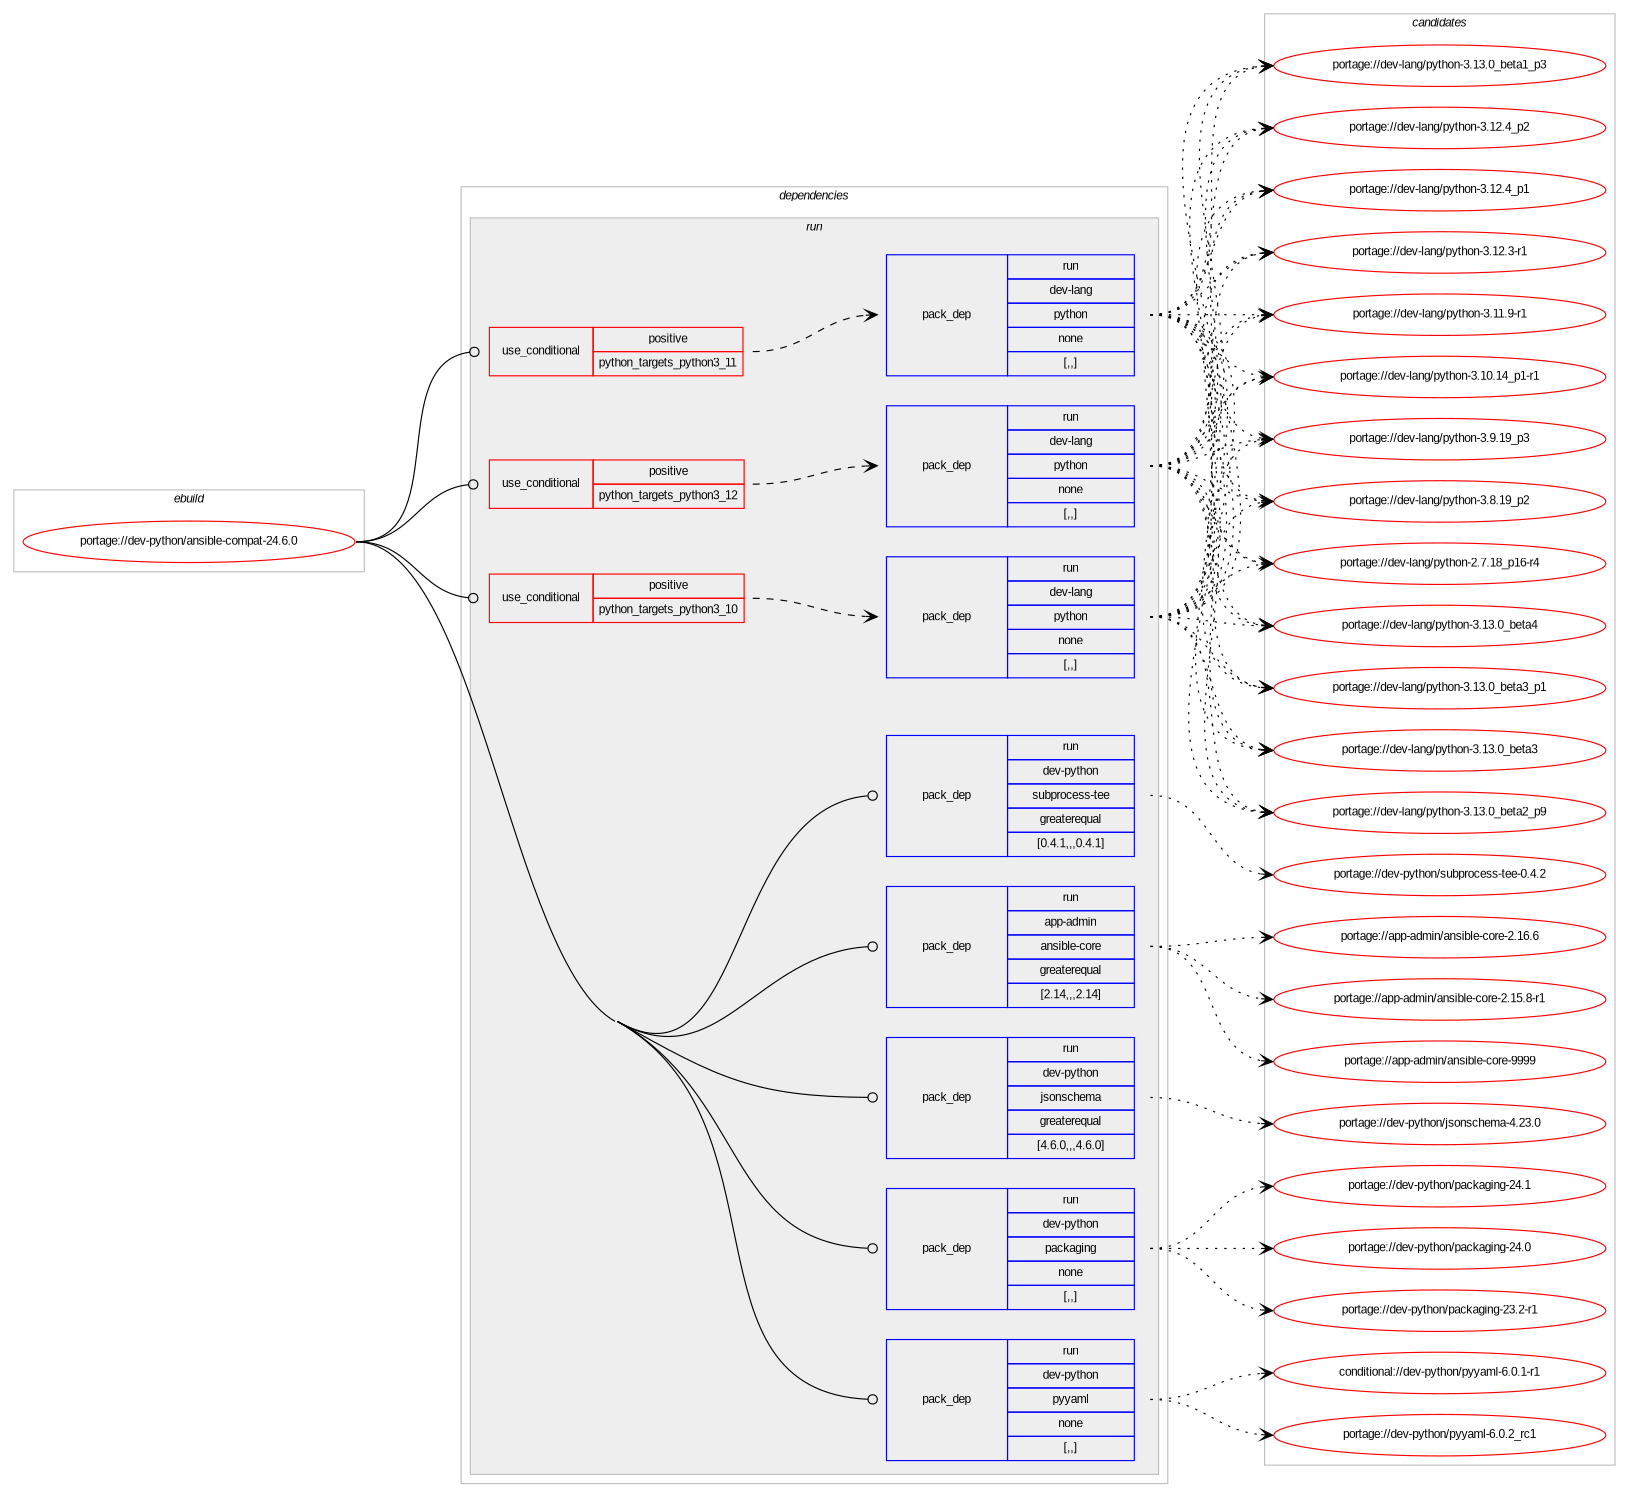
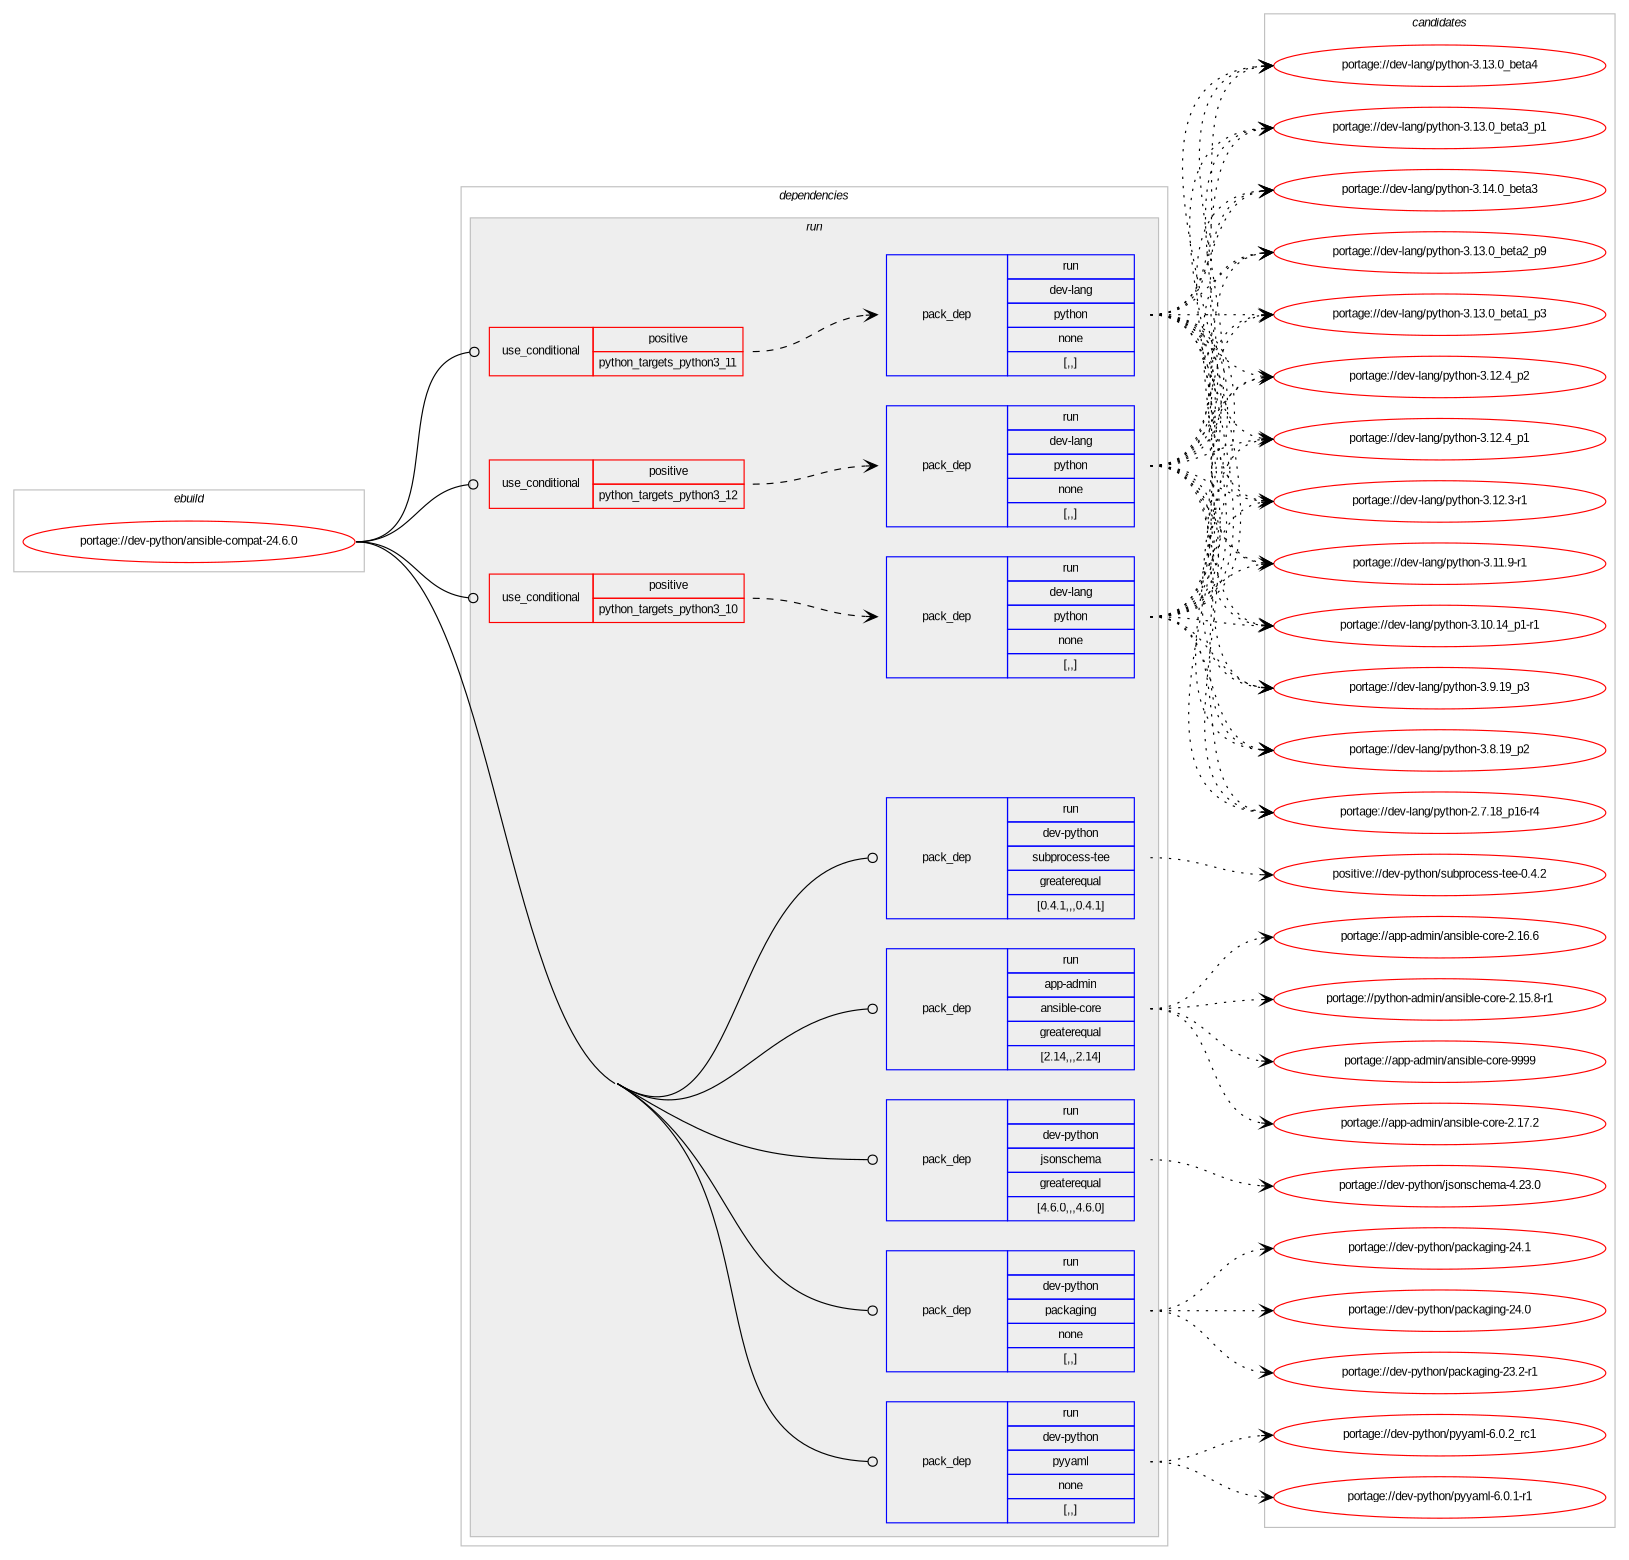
node "portage://dev-lang/python-3.13.0_beta3": label "portage://dev-lang/python-3.13.0_beta3" -> "portage://dev-lang/python-3.14.0_beta3"
node "portage://dev-python/subprocess-tee-0.4.2": label "portage://dev-python/subprocess-tee-0.4.2" -> "positive://dev-python/subprocess-tee-0.4.2"
node "portage://app-admin/ansible-core-2.15.8-r1": label "portage://app-admin/ansible-core-2.15.8-r1" -> "portage://python-admin/ansible-core-2.15.8-r1"
node "portage://app-admin/ansible-core-2.17.2": added
node "conditional://dev-python/pyyaml-6.0.1-r1": label "conditional://dev-python/pyyaml-6.0.1-r1" -> "portage://dev-python/pyyaml-6.0.1-r1"
